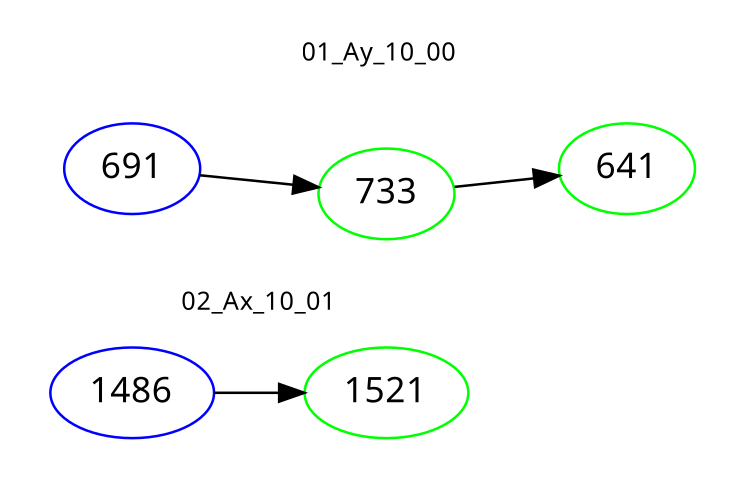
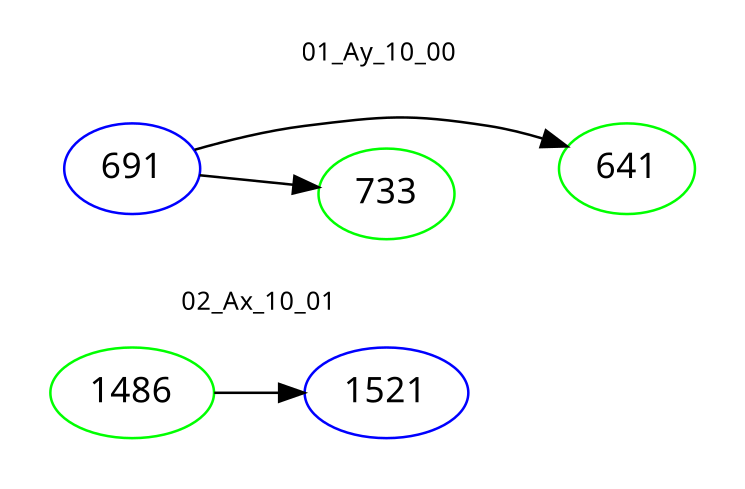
edge "733" -> "641": now "691" -> "641"
node "1486": color blue -> green
node "1521": color green -> blue
